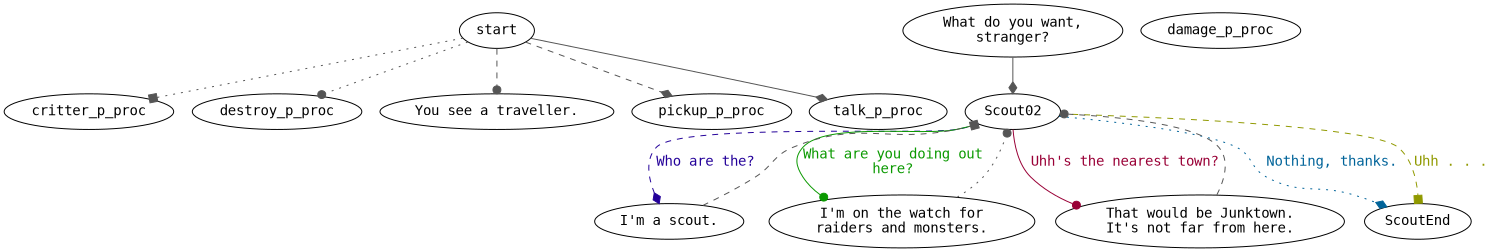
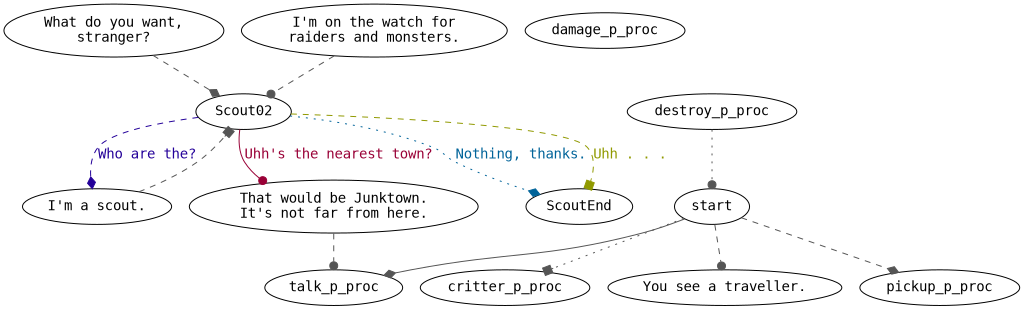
edge "start" -> "destroy_p_proc": reversed
edge "What do you want, stranger?" -> "Scout02": style solid -> dashed
edge "That would be Junktown. It's not far from here." -> "Scout02": now "That would be Junktown. It's not far from here." -> "talk_p_proc"
edge "Scout02" -> "I'm on the watch for raiders and monsters.": removed, label "What are you doing out here?"
edge "I'm on the watch for raiders and monsters." -> "Scout02": style dotted -> dashed
